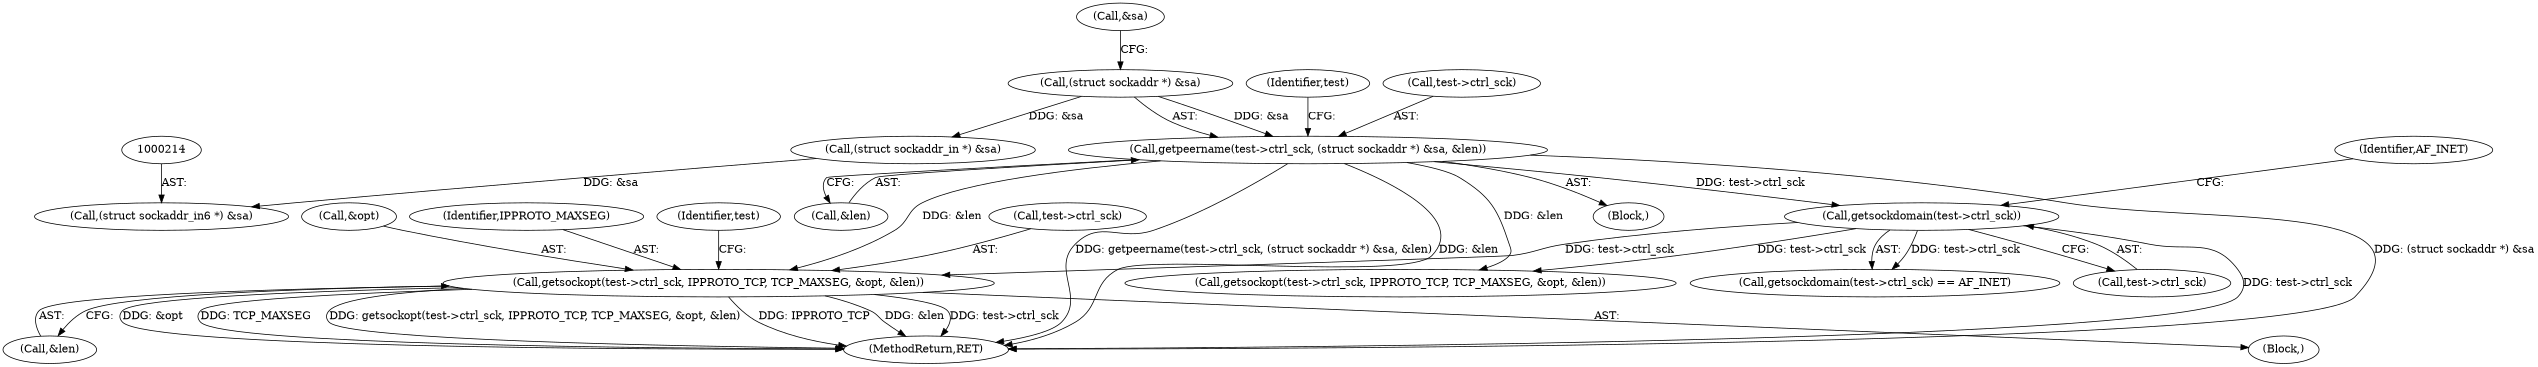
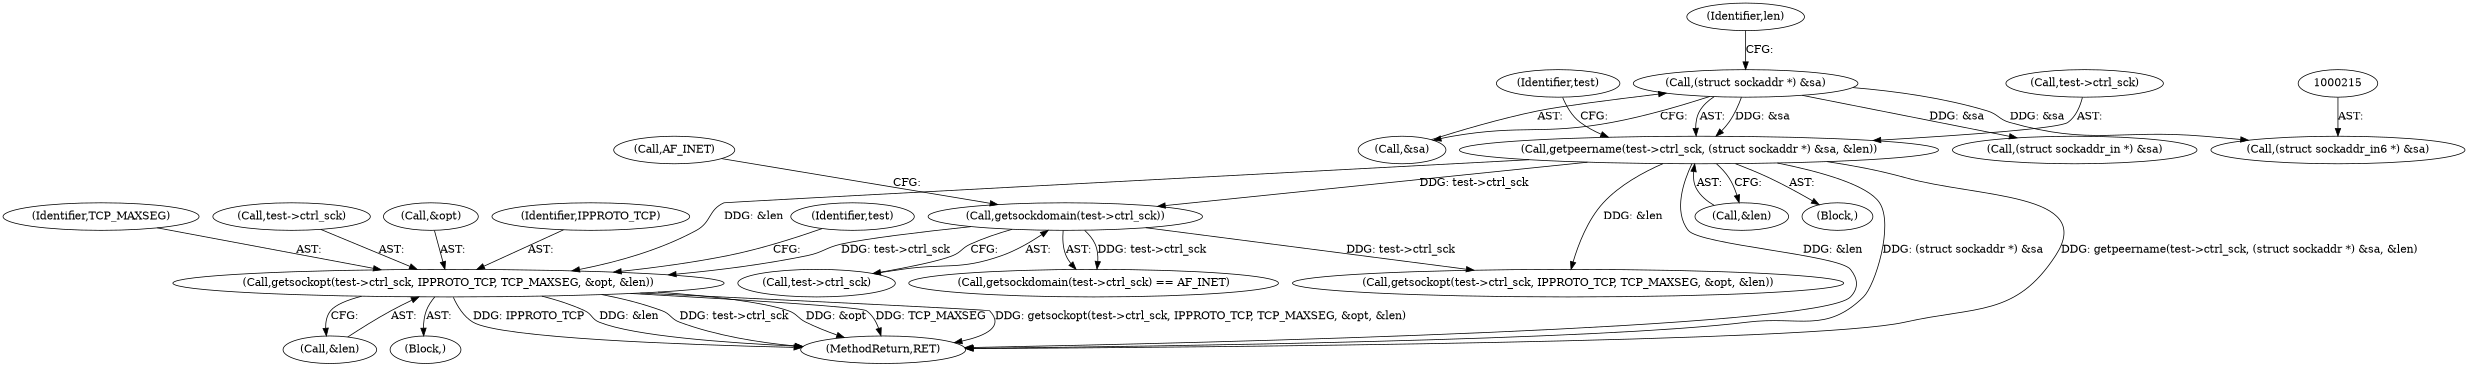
node "(Identifier,len)": added
edge "(Call,&sa)" -> "(Call,(struct sockaddr *) &sa)": label "CFG: " -> "AST: "
edge "(Call,(struct sockaddr *) &sa)" -> "(Call,&sa)": added, label "CFG:"
node "1000214": label "1000214" -> "1000215"
node "(Identifier,AF_INET)": label "(Identifier,AF_INET)" -> "(Call,AF_INET)"
edge "(Call,(struct sockaddr_in *) &sa)" -> "(Call,(struct sockaddr_in6 *) &sa)": now "(Call,(struct sockaddr *) &sa)" -> "(Call,(struct sockaddr_in6 *) &sa)"
node "(Identifier,TCP_MAXSEG)": added
node "(Identifier,IPPROTO_MAXSEG)": label "(Identifier,IPPROTO_MAXSEG)" -> "(Identifier,IPPROTO_TCP)"
edge "(Call,getsockdomain(test->ctrl_sck))" -> "(MethodReturn,RET)": removed, label "DDG: test->ctrl_sck"
